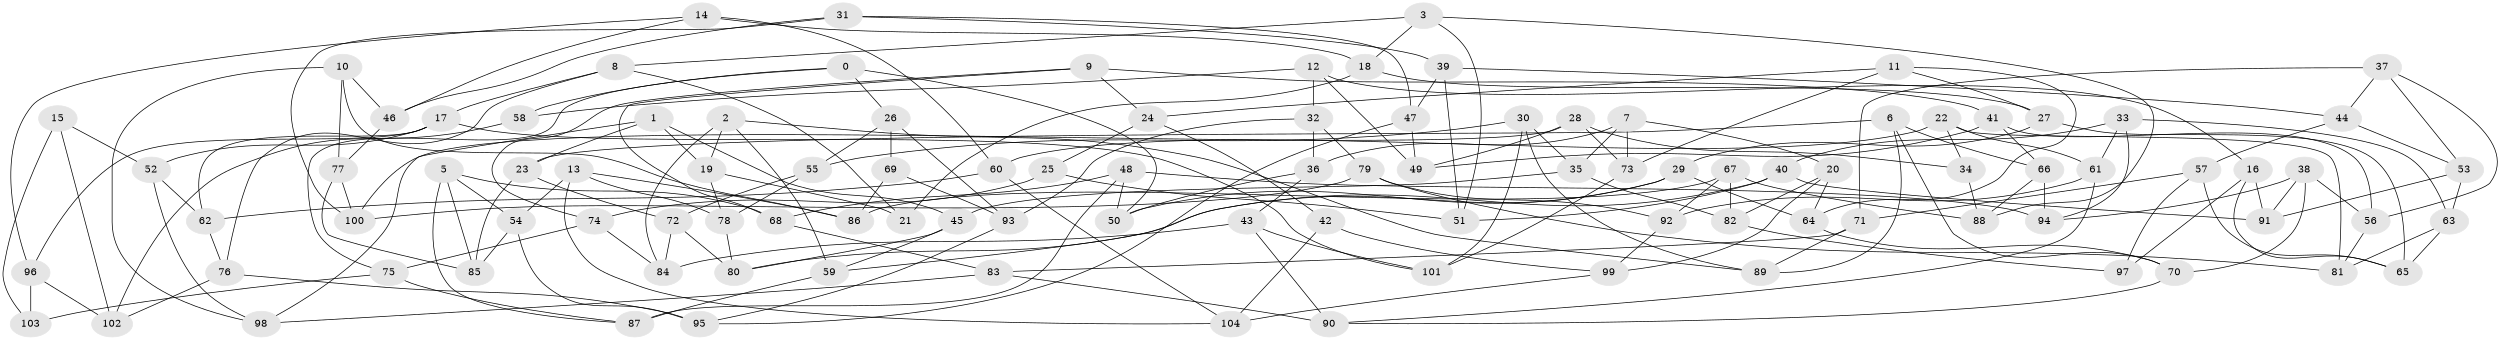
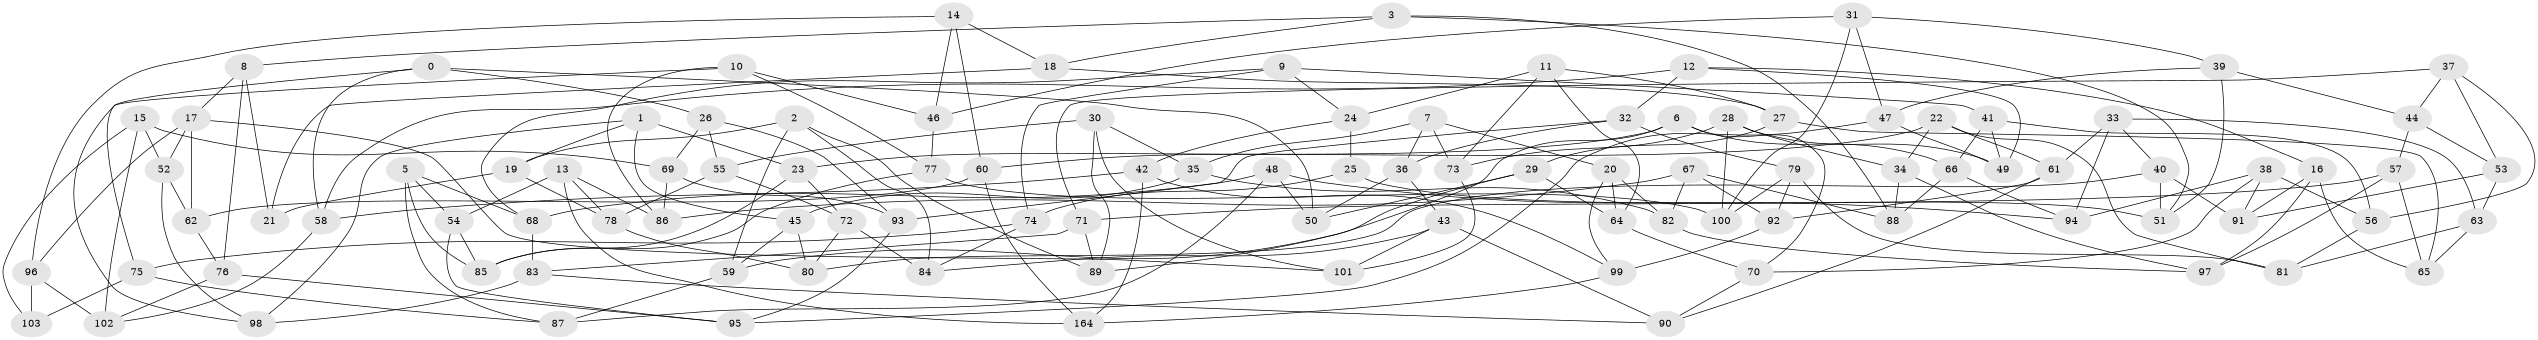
edge "15" -- "69": added
edge "42" -- "58": added
edge "34" -- "97": added
node "104": label "104" -> "164"
